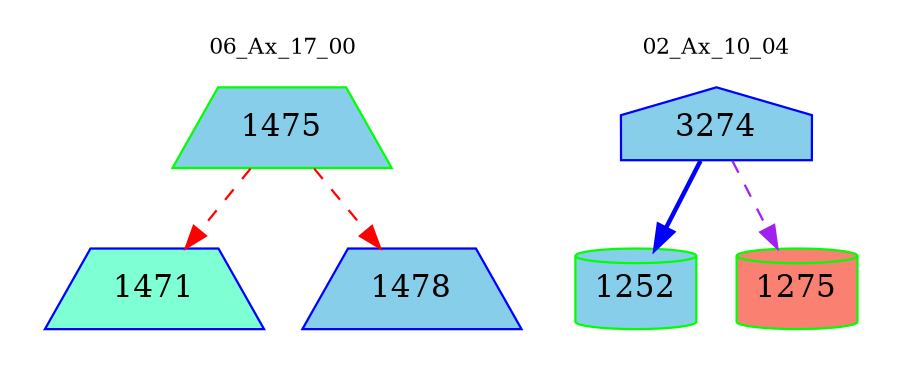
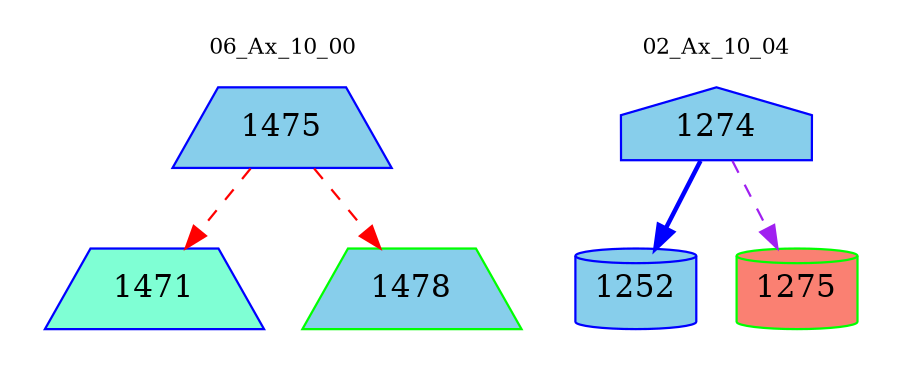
cluster "06_Ax_17_00": label "06_Ax_17_00" -> "06_Ax_10_00"
node "1475": color green -> blue
node "3274": label "3274" -> "1274"
node "1478": color blue -> green
node "1252": color green -> blue
